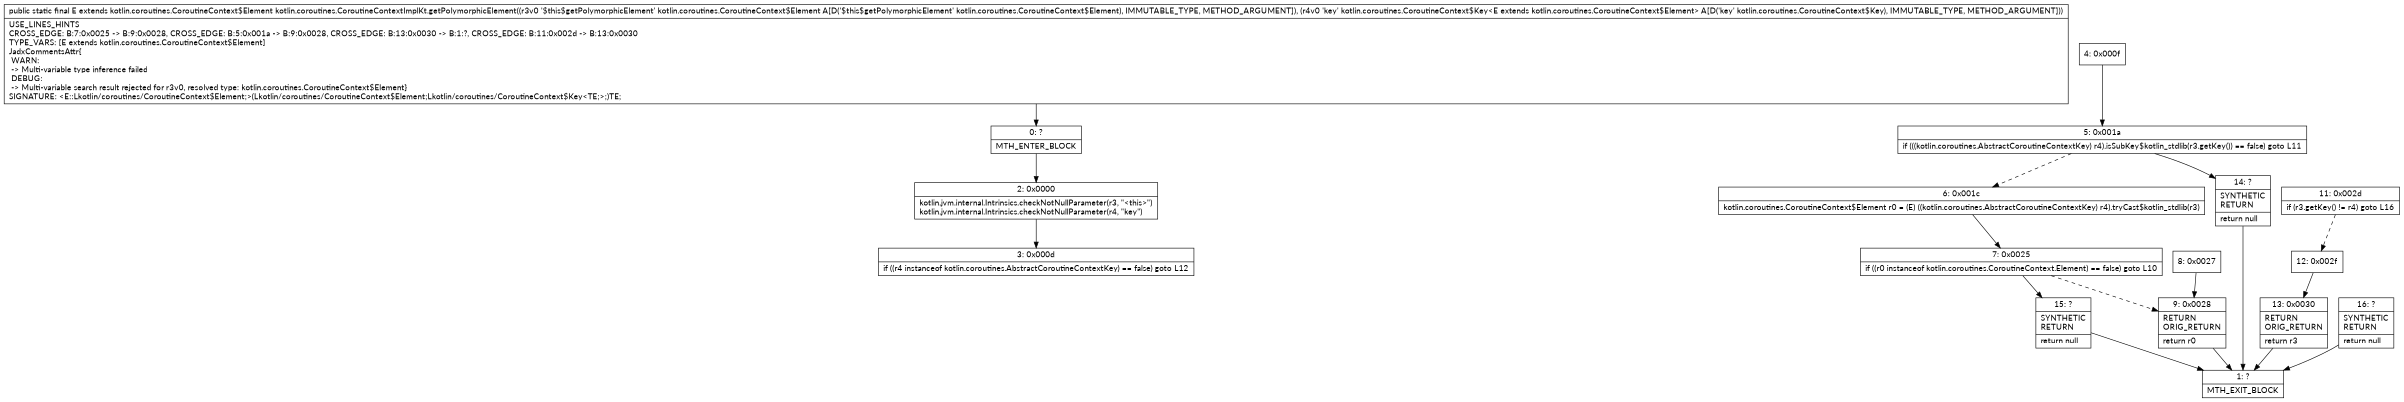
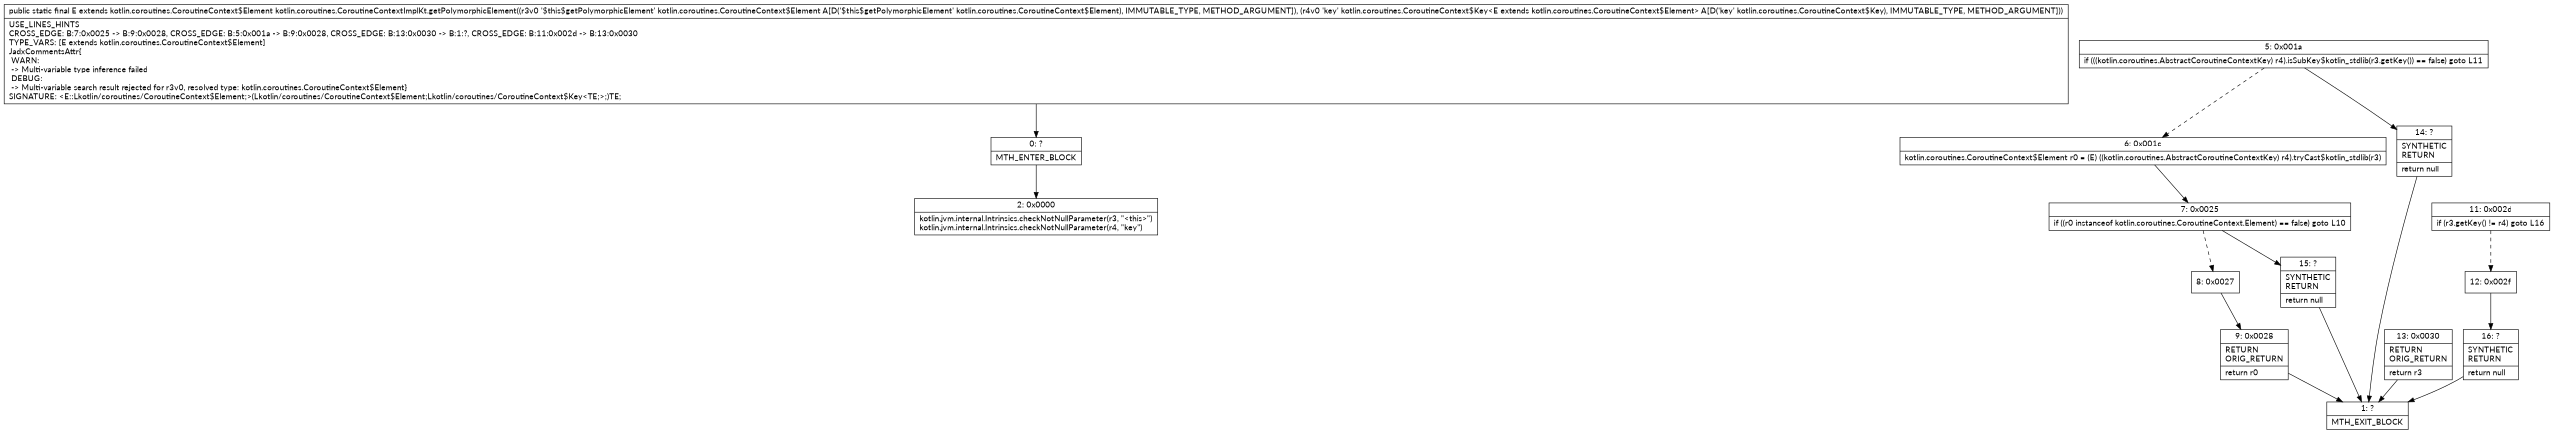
node "4: 0x000f": removed
node "3: 0x000d": removed
edge "12: 0x002f" -> "13: 0x0030": now "12: 0x002f" -> "16: ?"
edge "7: 0x0025" -> "9: 0x0028": now "7: 0x0025" -> "8: 0x0027"
